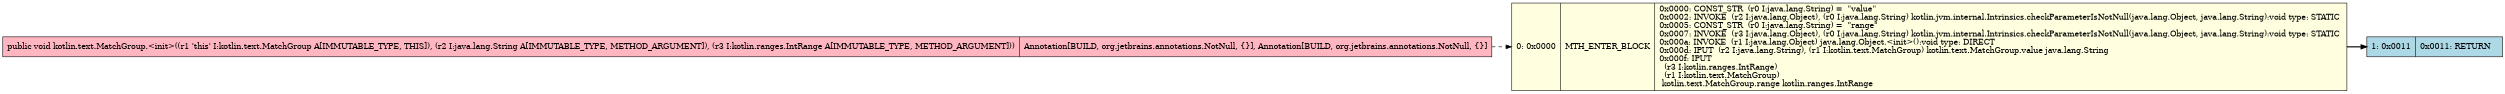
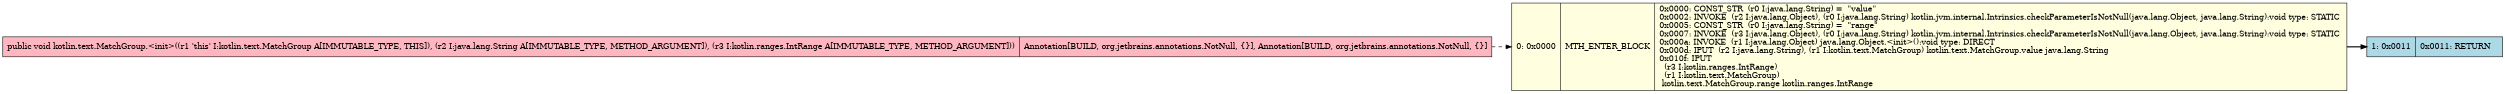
node "0: 0x0000": text "0x000f: IPUT" -> "0x010f: IPUT"
